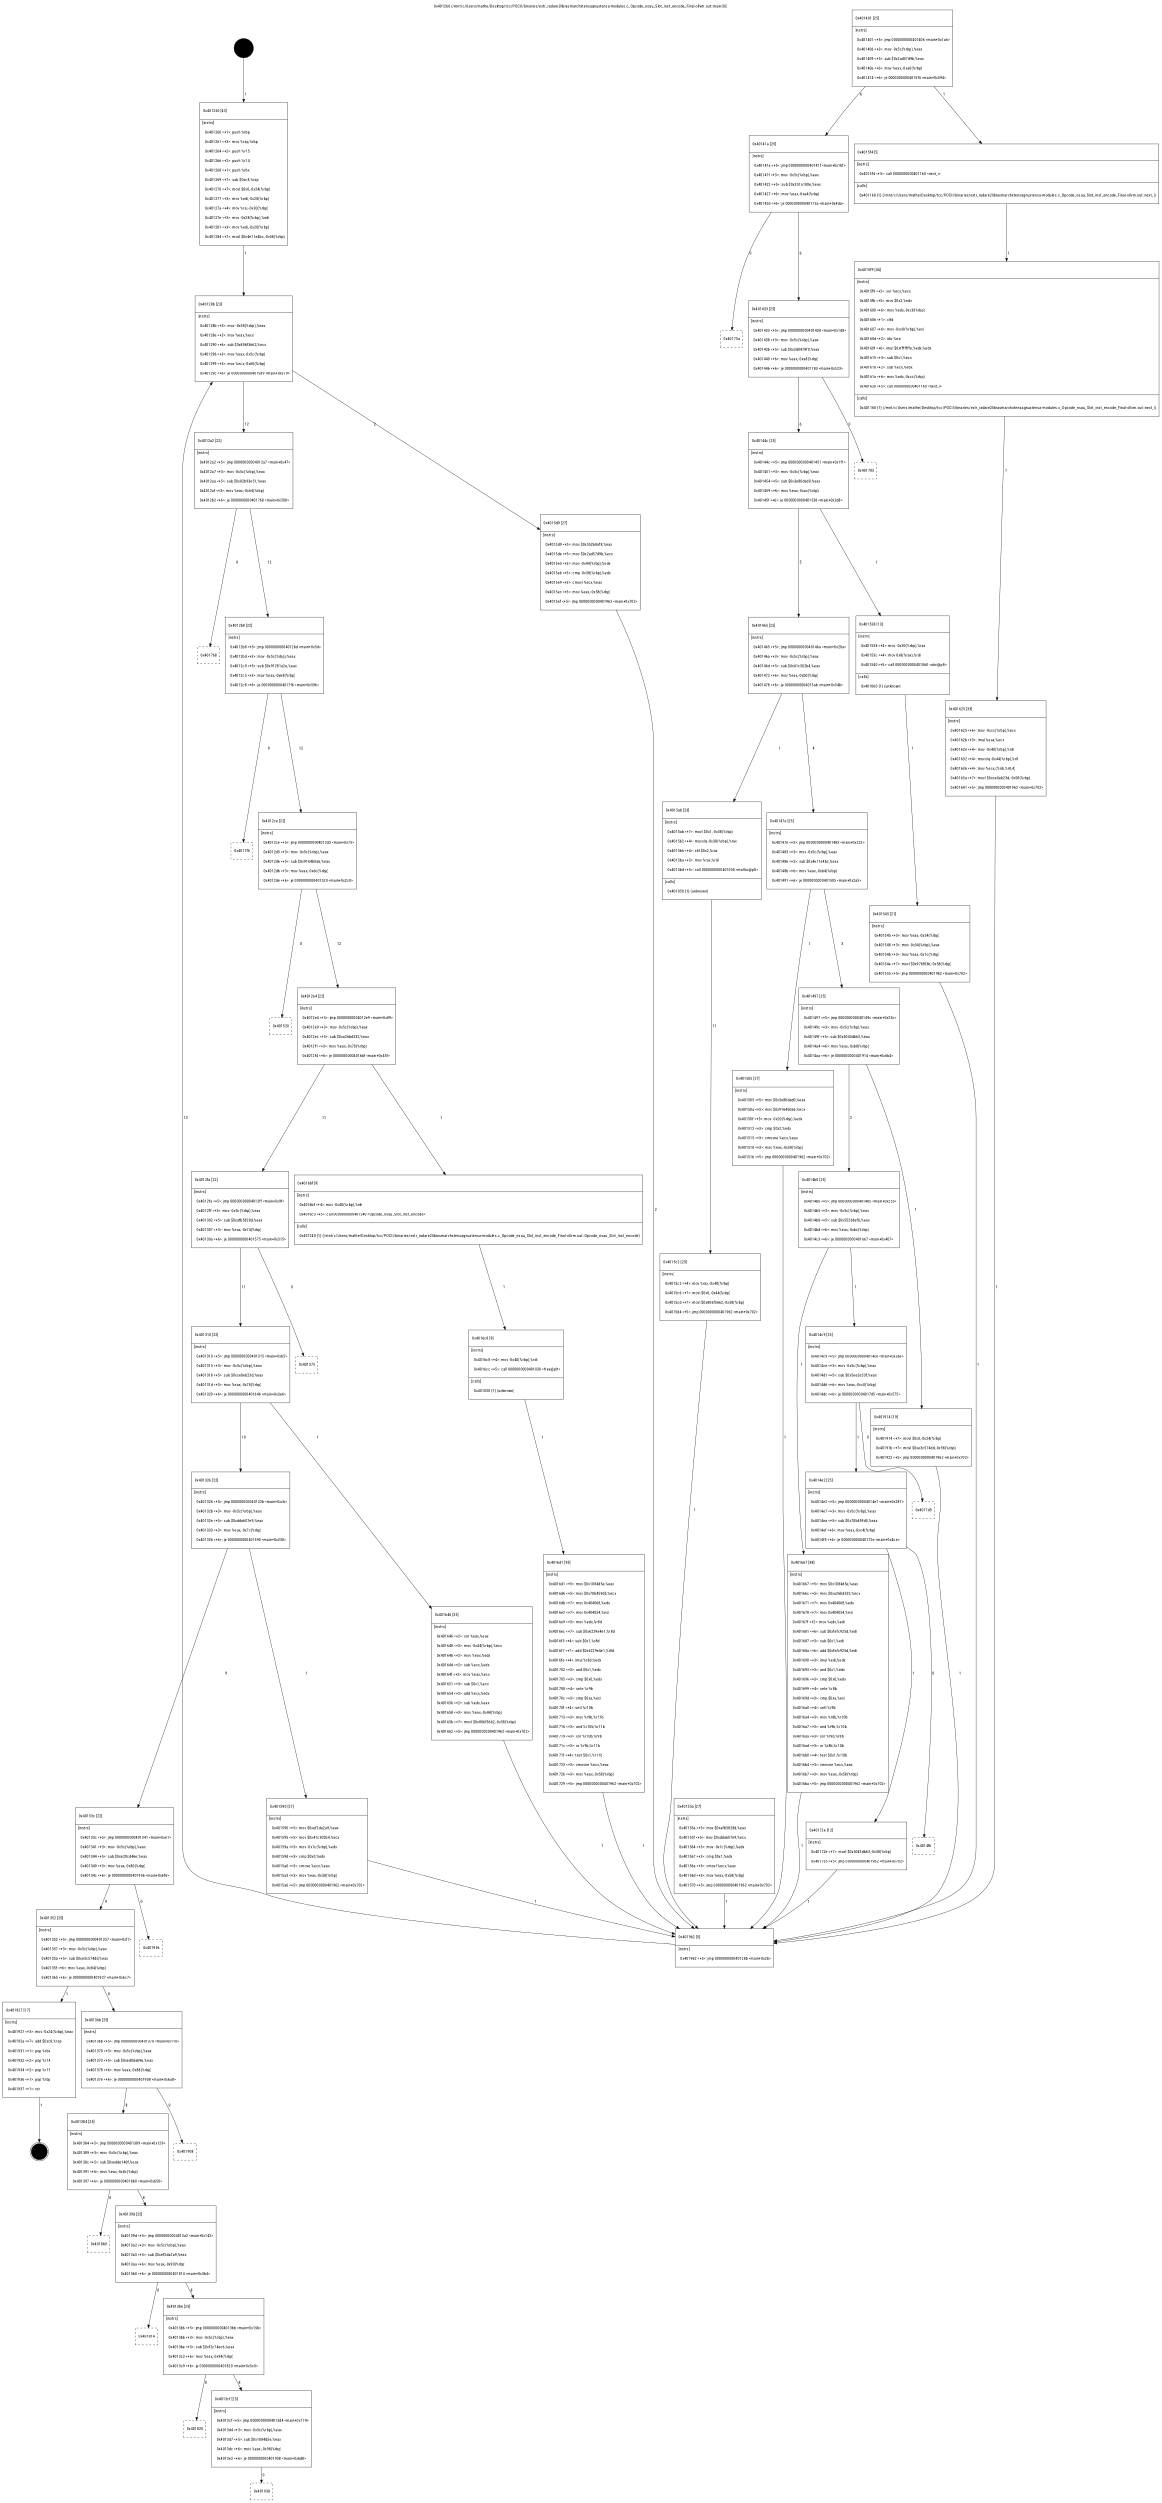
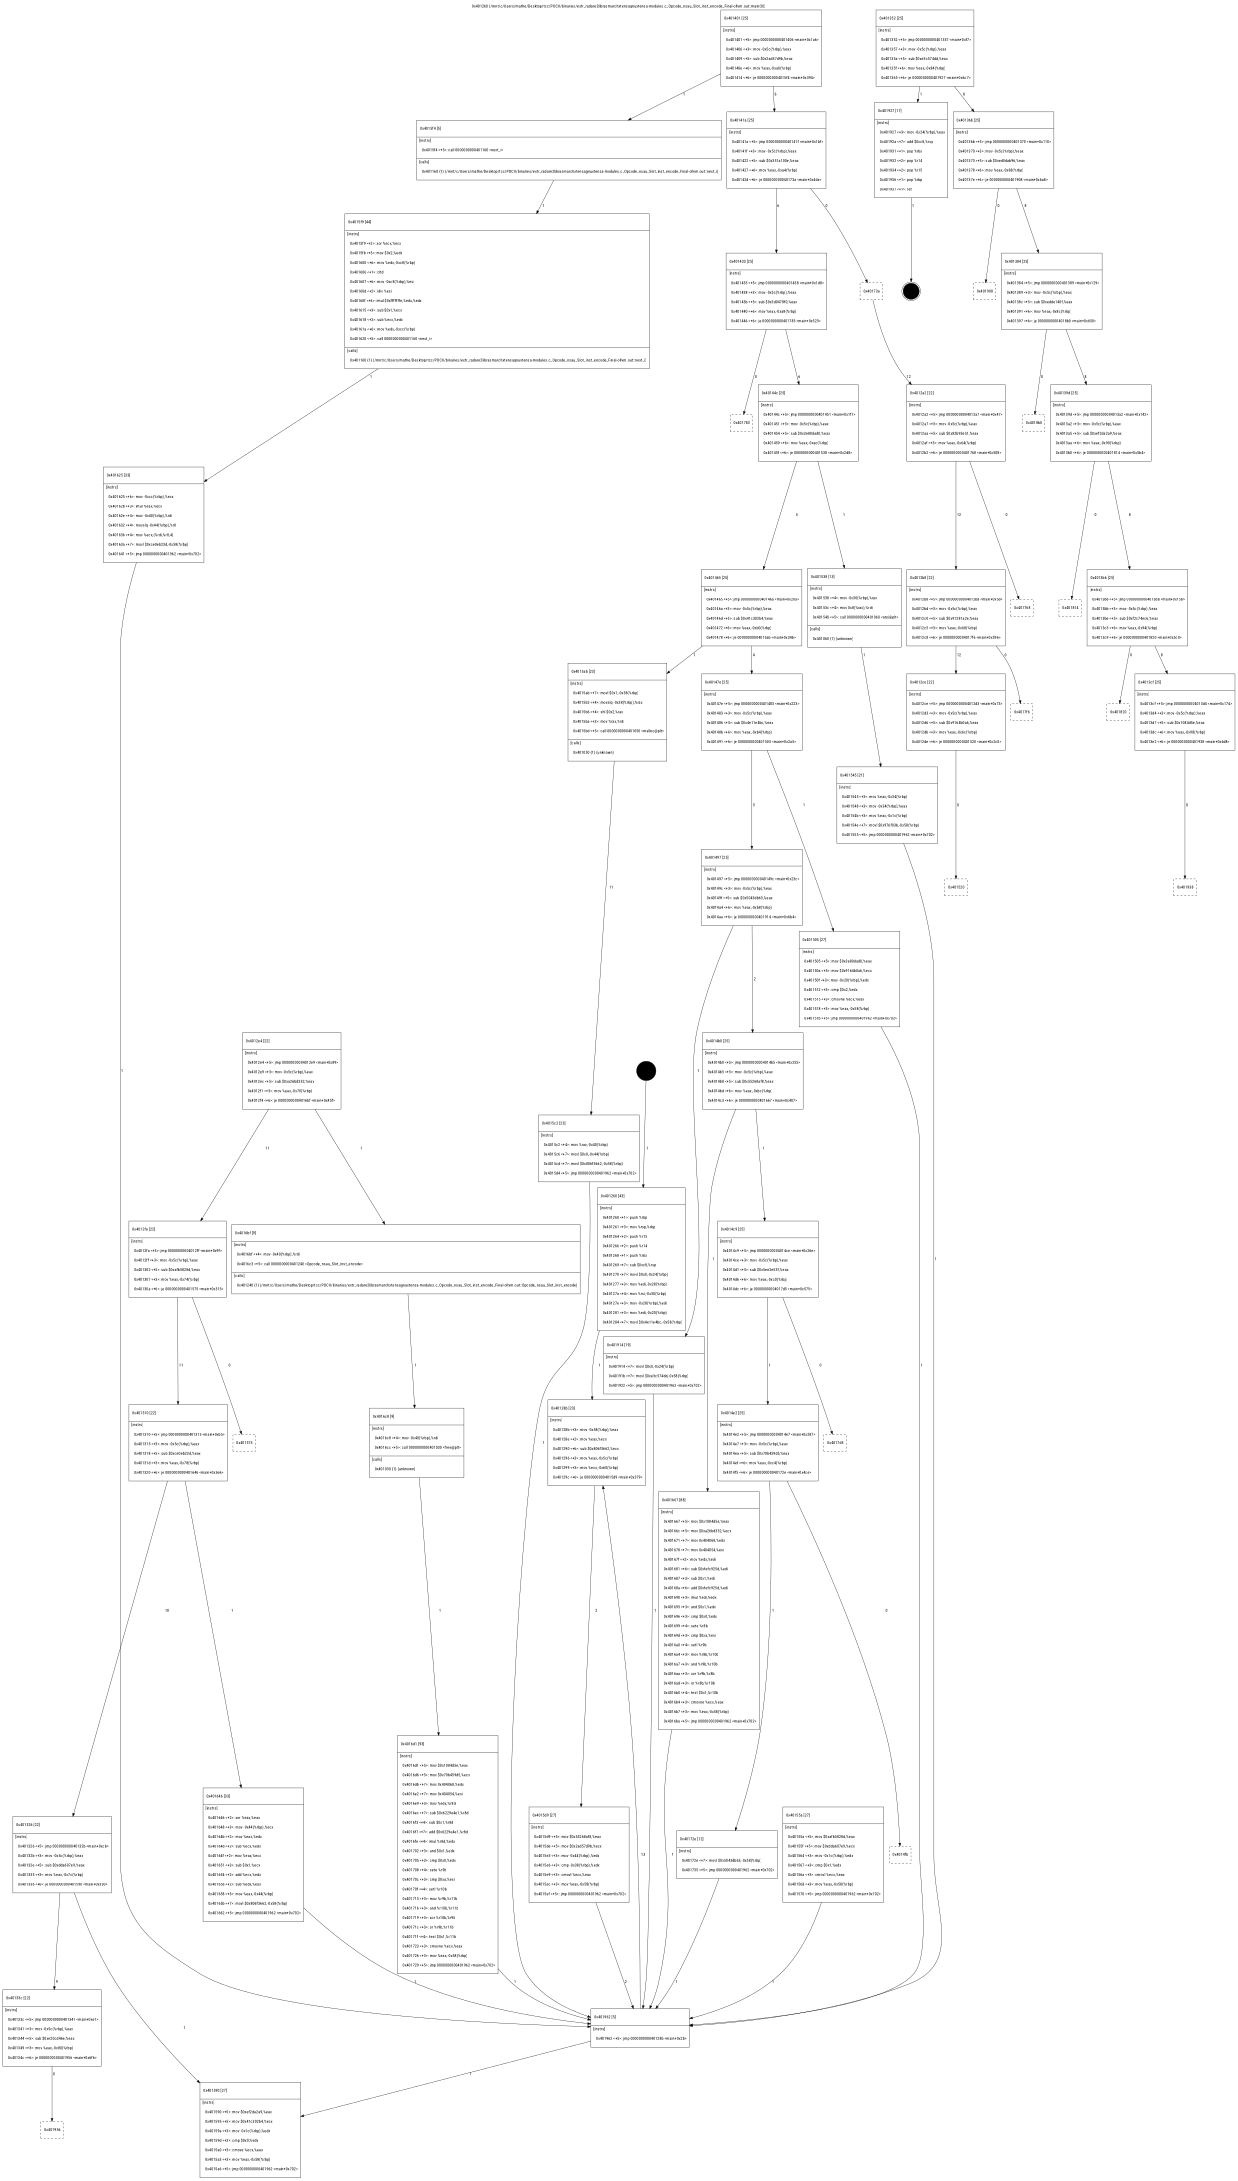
edge "0x40128b [23]" -> "0x4012a2 [22]": now "0x40173a" -> "0x4012a2 [22]"
edge "0x4012ce [22]" -> "0x4012e4 [22]": removed, label "12"
edge "0x40133c [22]" -> "0x401352 [25]": removed, label "9"
edge "0x401590 [27]" -> "0x401962 [5]": reversed
